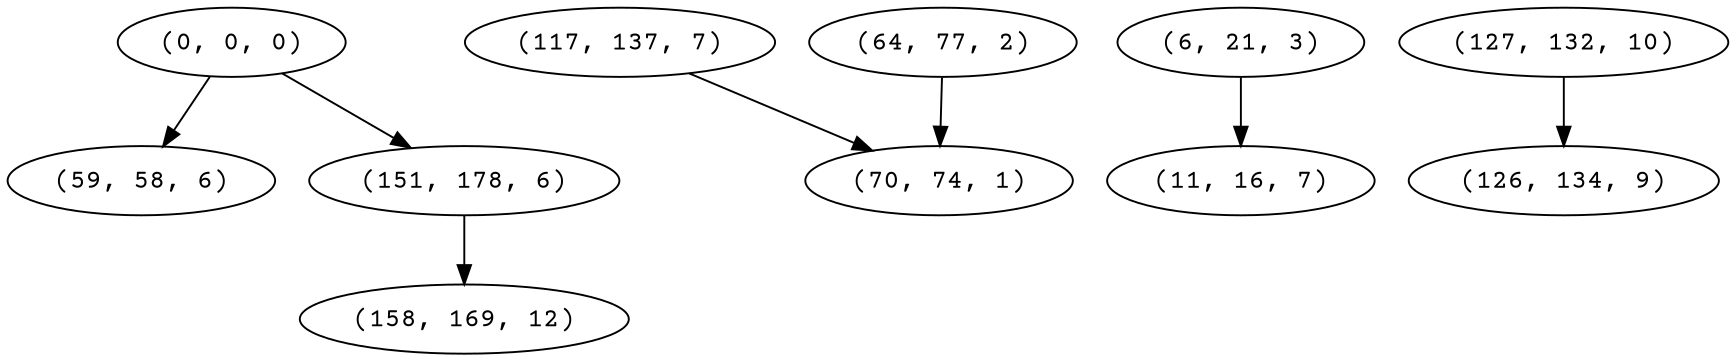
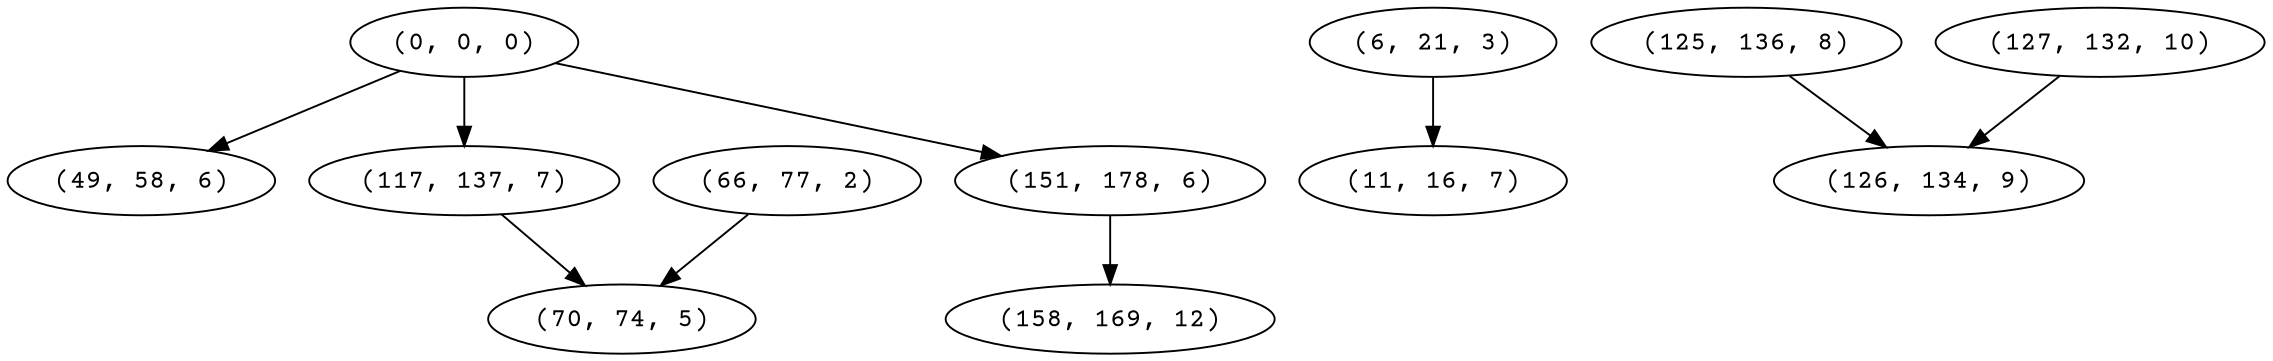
node "(64, 77, 2)": label "(64, 77, 2)" -> "(66, 77, 2)"
node "(125, 136, 8)": added
edge "(0, 0, 0)" -> "(117, 137, 7)": added
node "(59, 58, 6)": label "(59, 58, 6)" -> "(49, 58, 6)"
node "(70, 74, 1)": label "(70, 74, 1)" -> "(70, 74, 5)"
